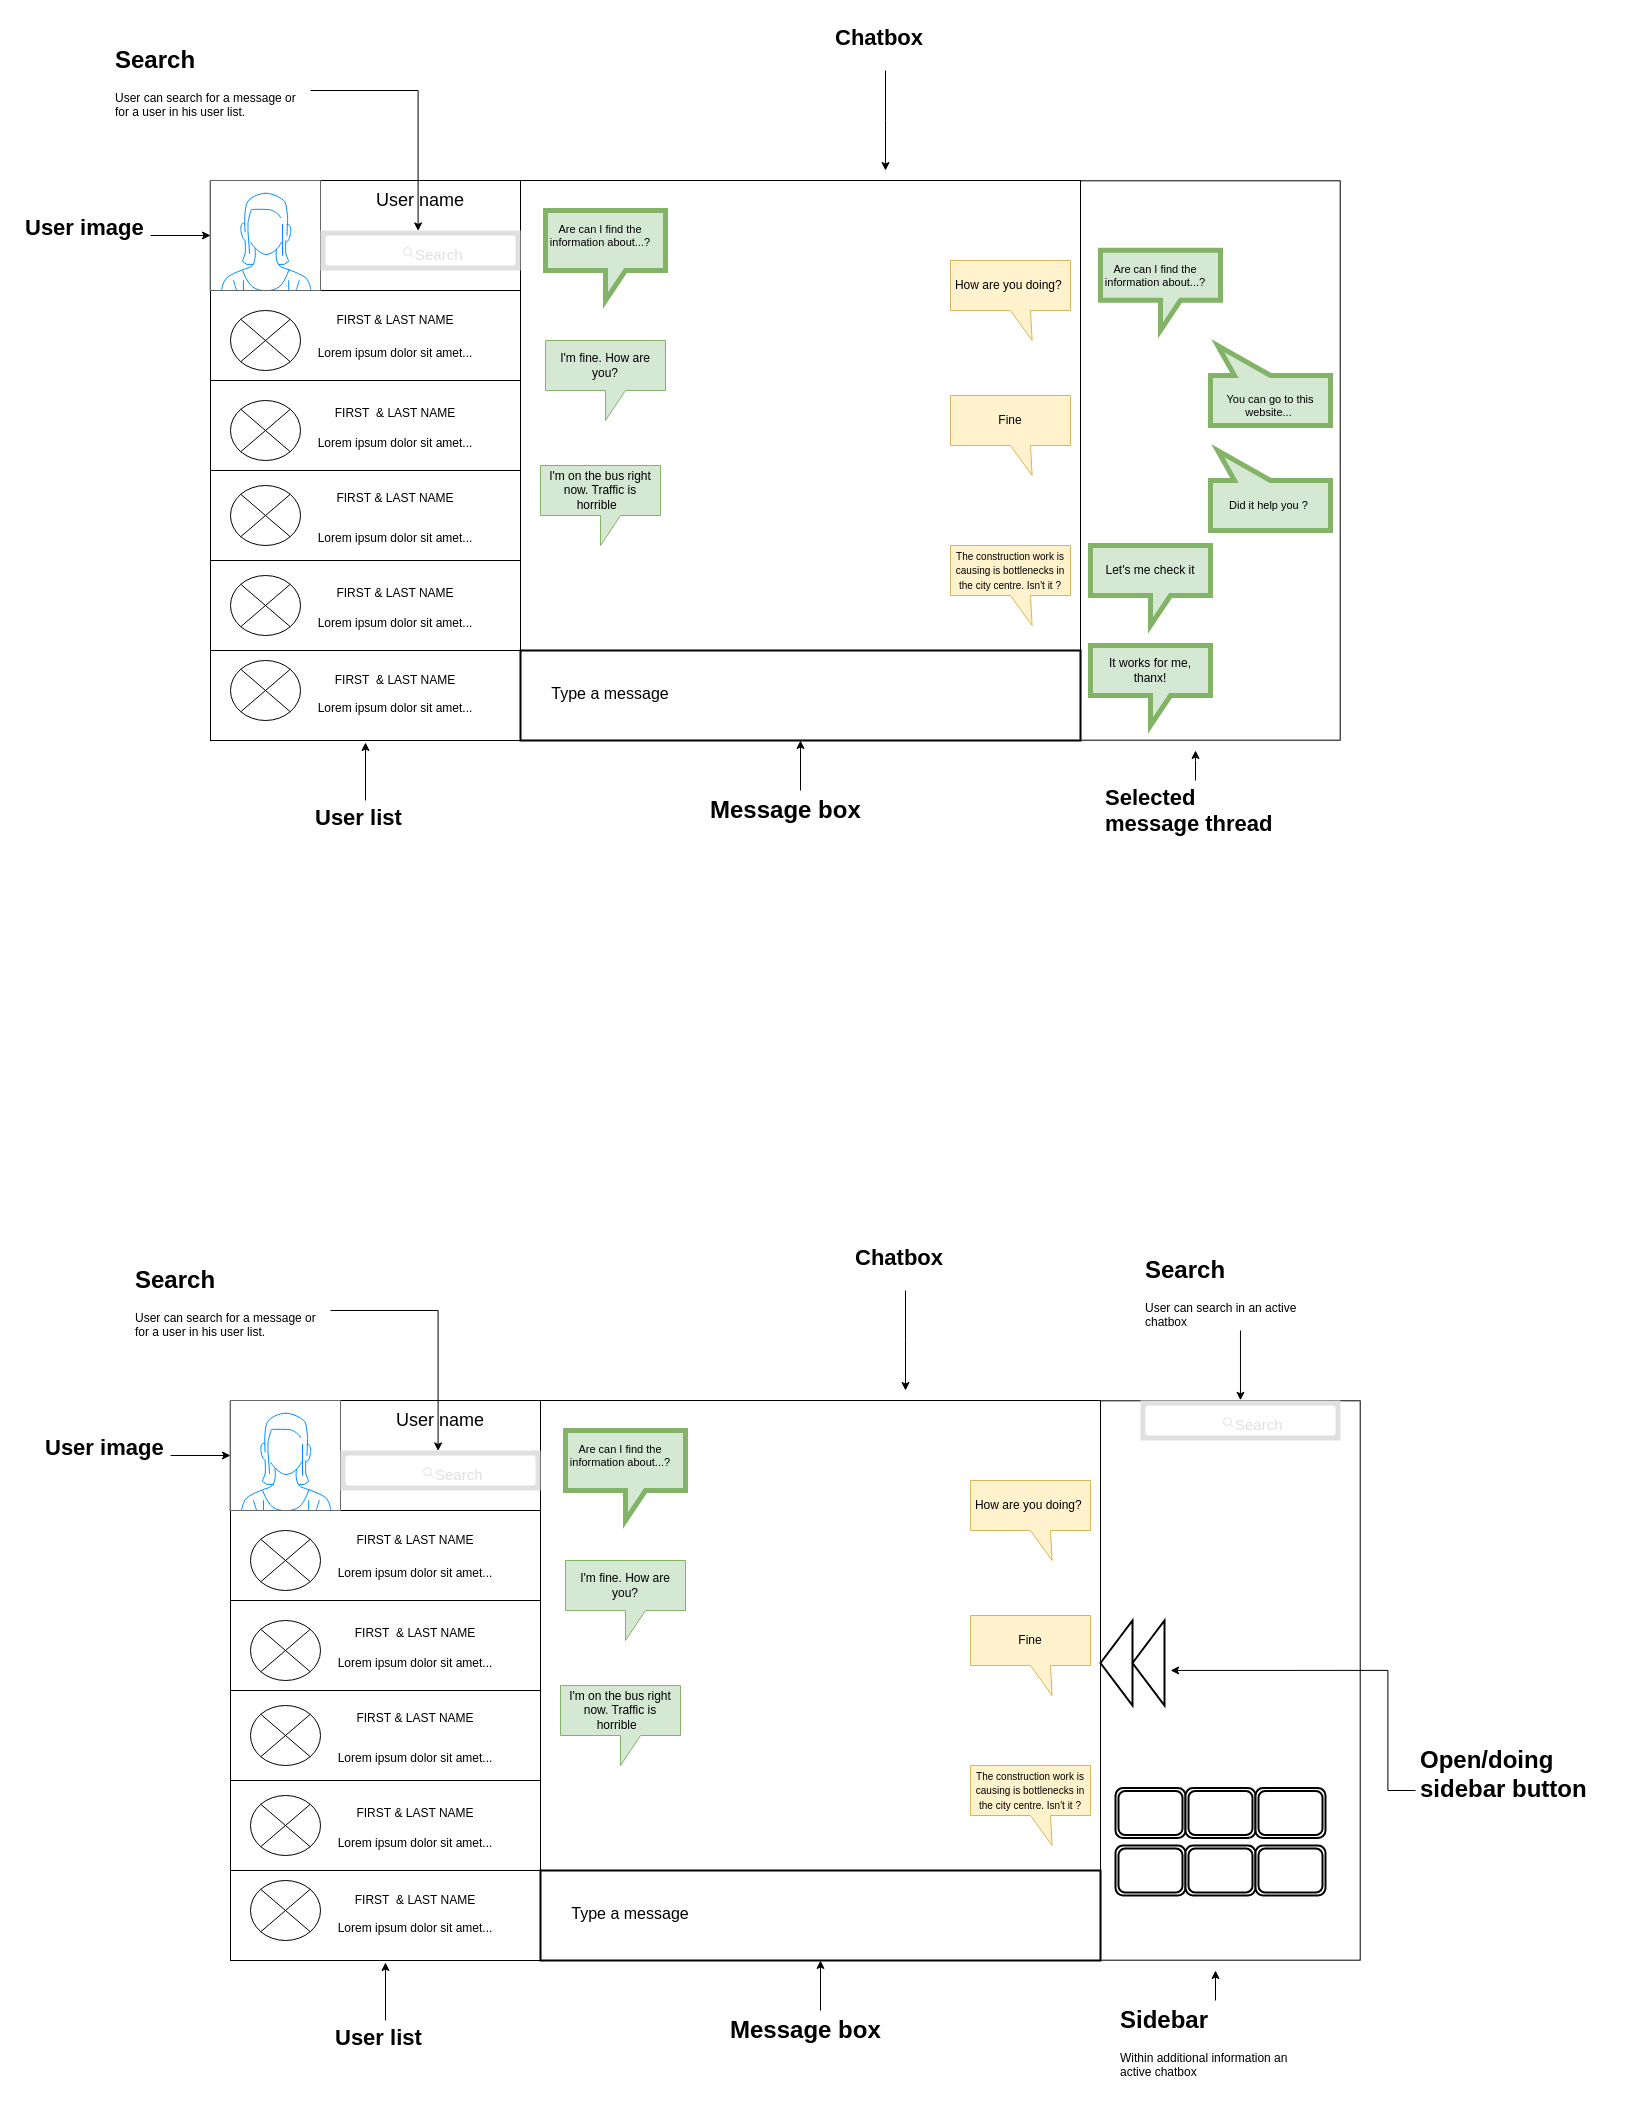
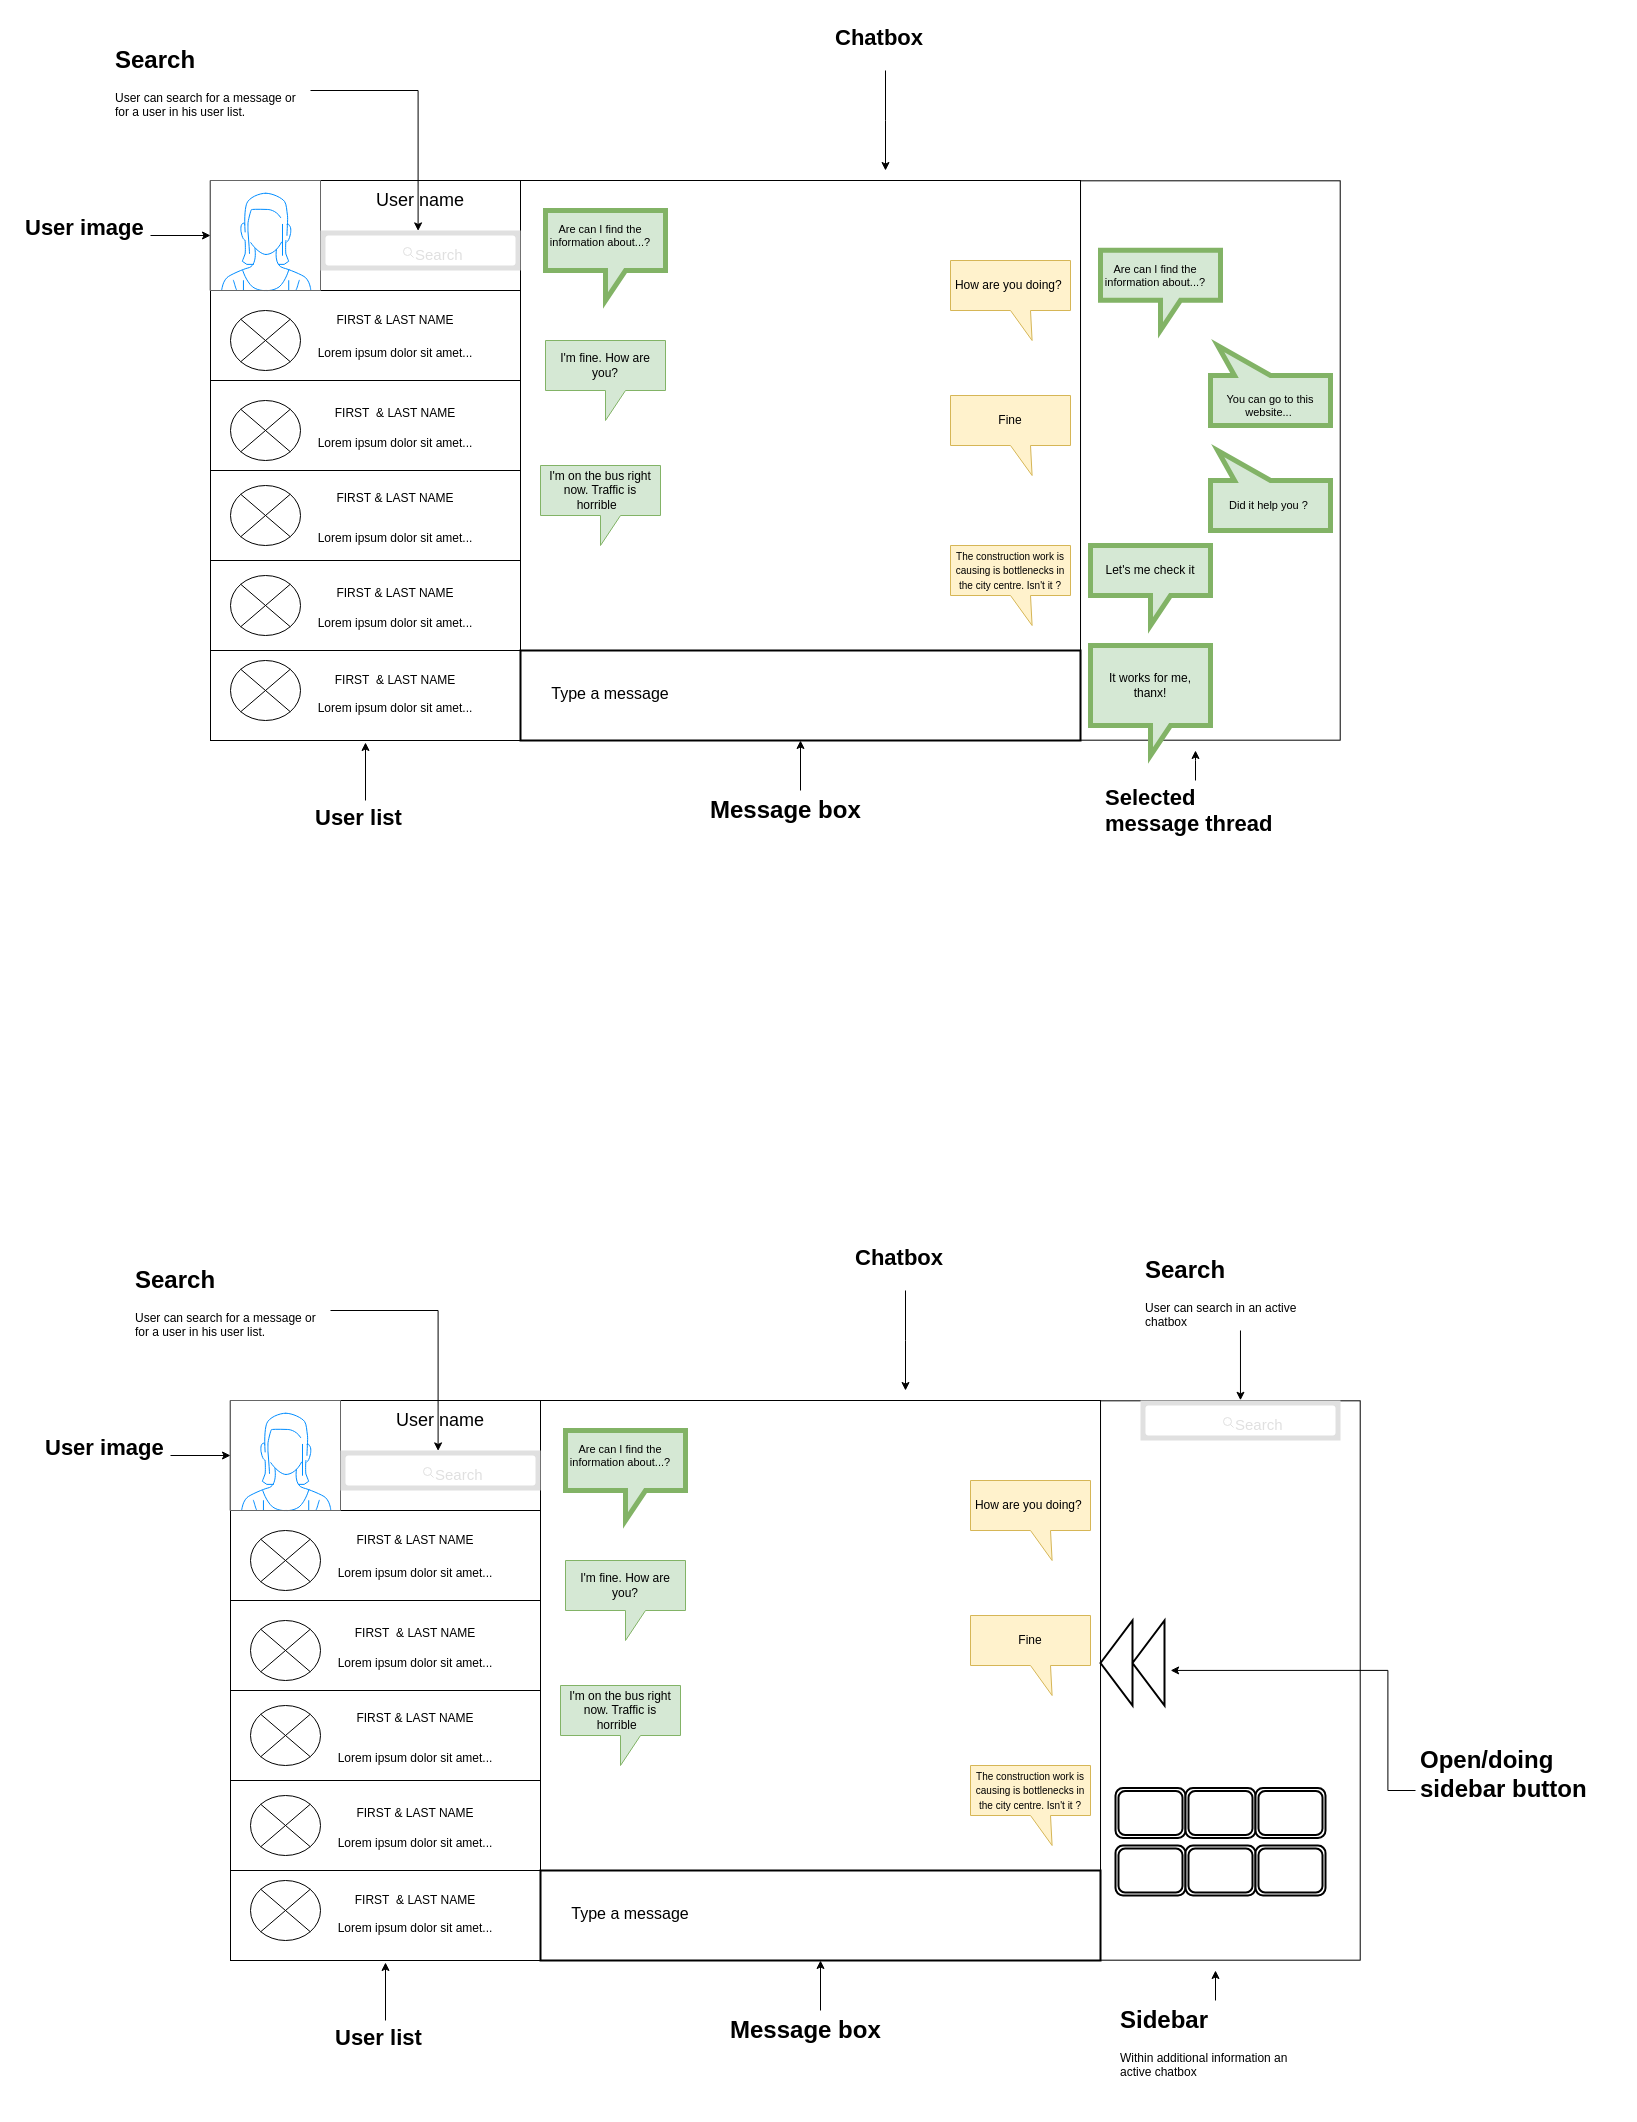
node "It works for me, thanx!": size 120x80 -> 120x110
